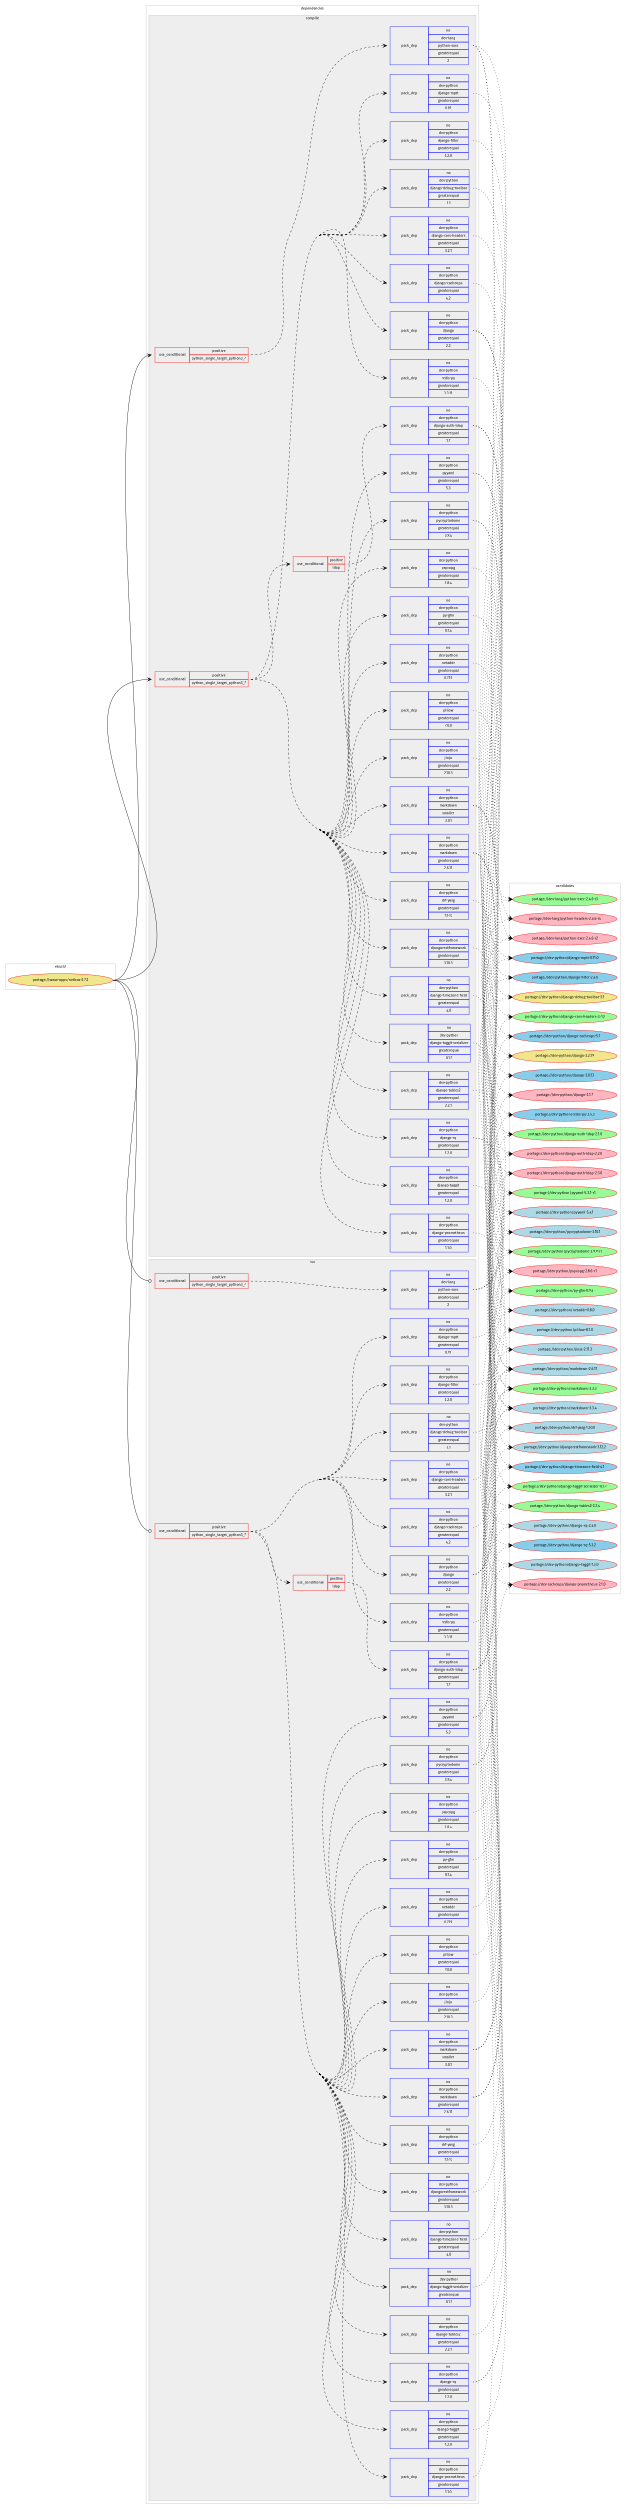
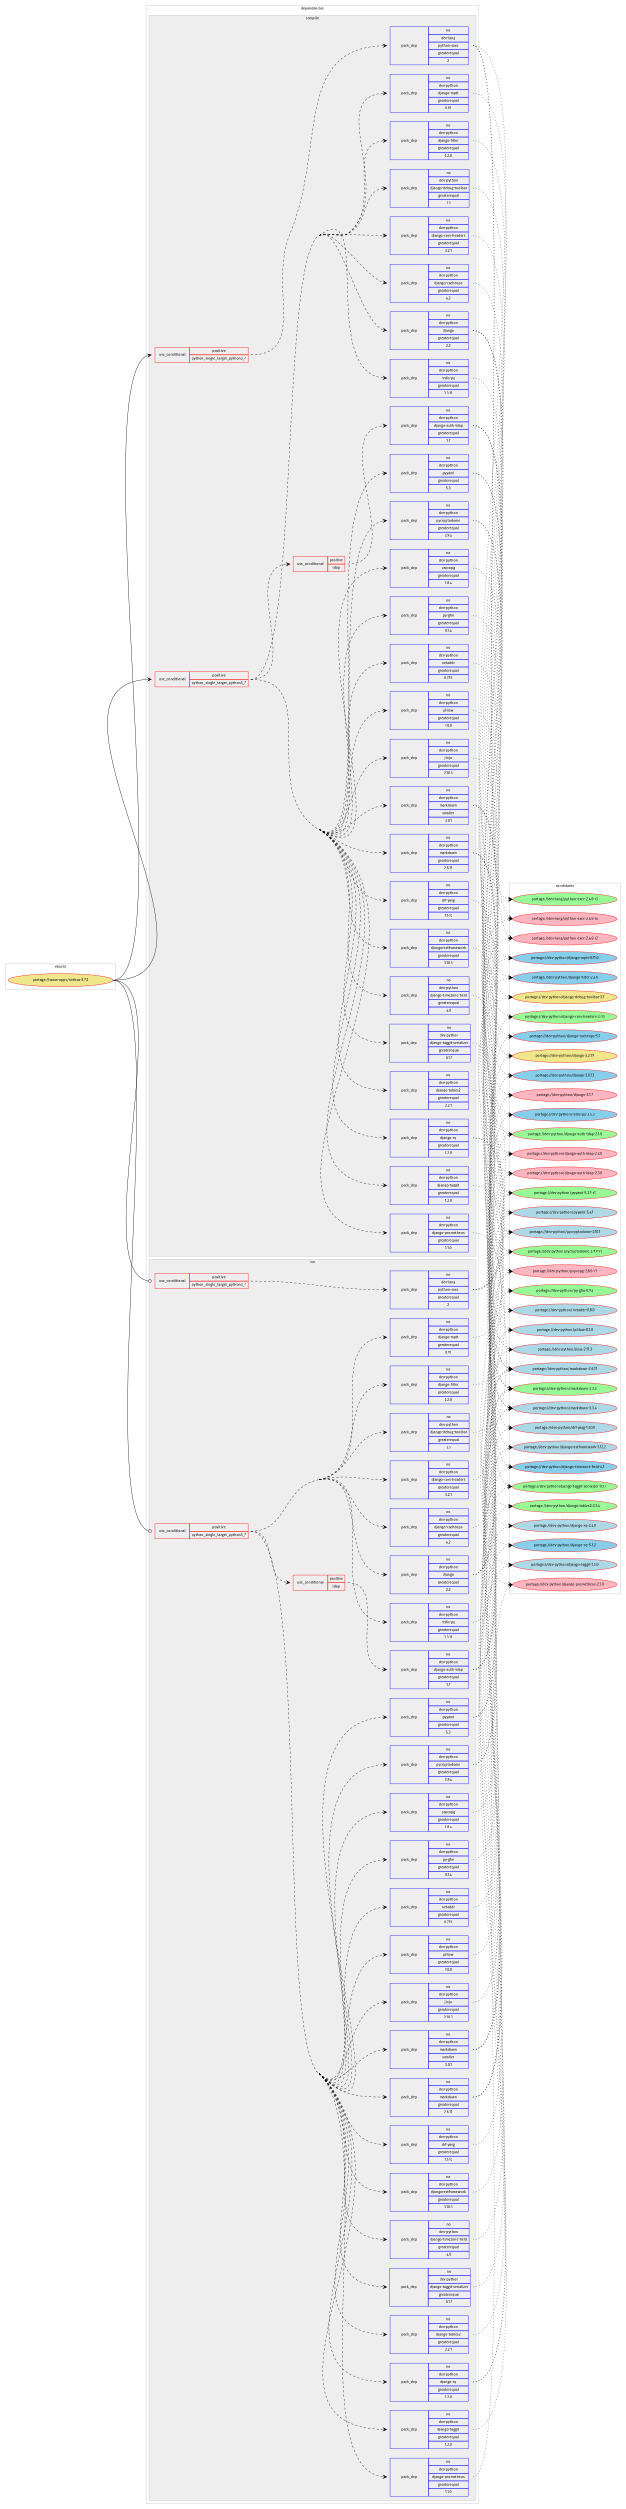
node "portage://dev-lang/python-headers-2.4.6-r4": label "portage://dev-lang/python-headers-2.4.6-r4" -> "portage://dev-lang/python-exec-2.4.6-r4"
node "portage://dev-cacheops/django-prometheus-2.1.0": label "portage://dev-cacheops/django-prometheus-2.1.0" -> "portage://dev-python/django-prometheus-2.1.0"
